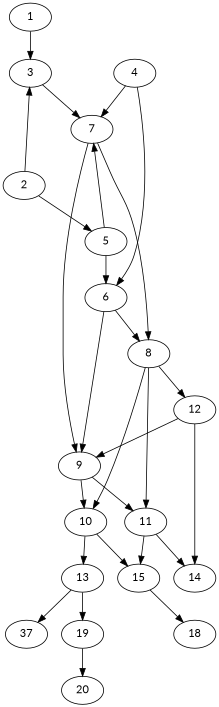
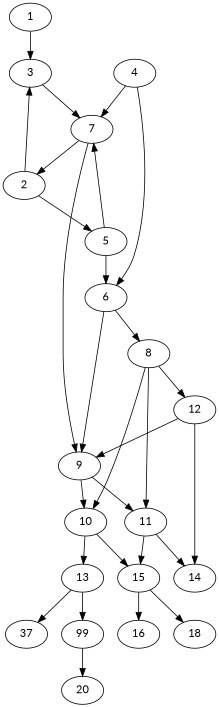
edge "7" -> "8": now "7" -> "2"
node "19": label "19" -> "99"
node "16": added
